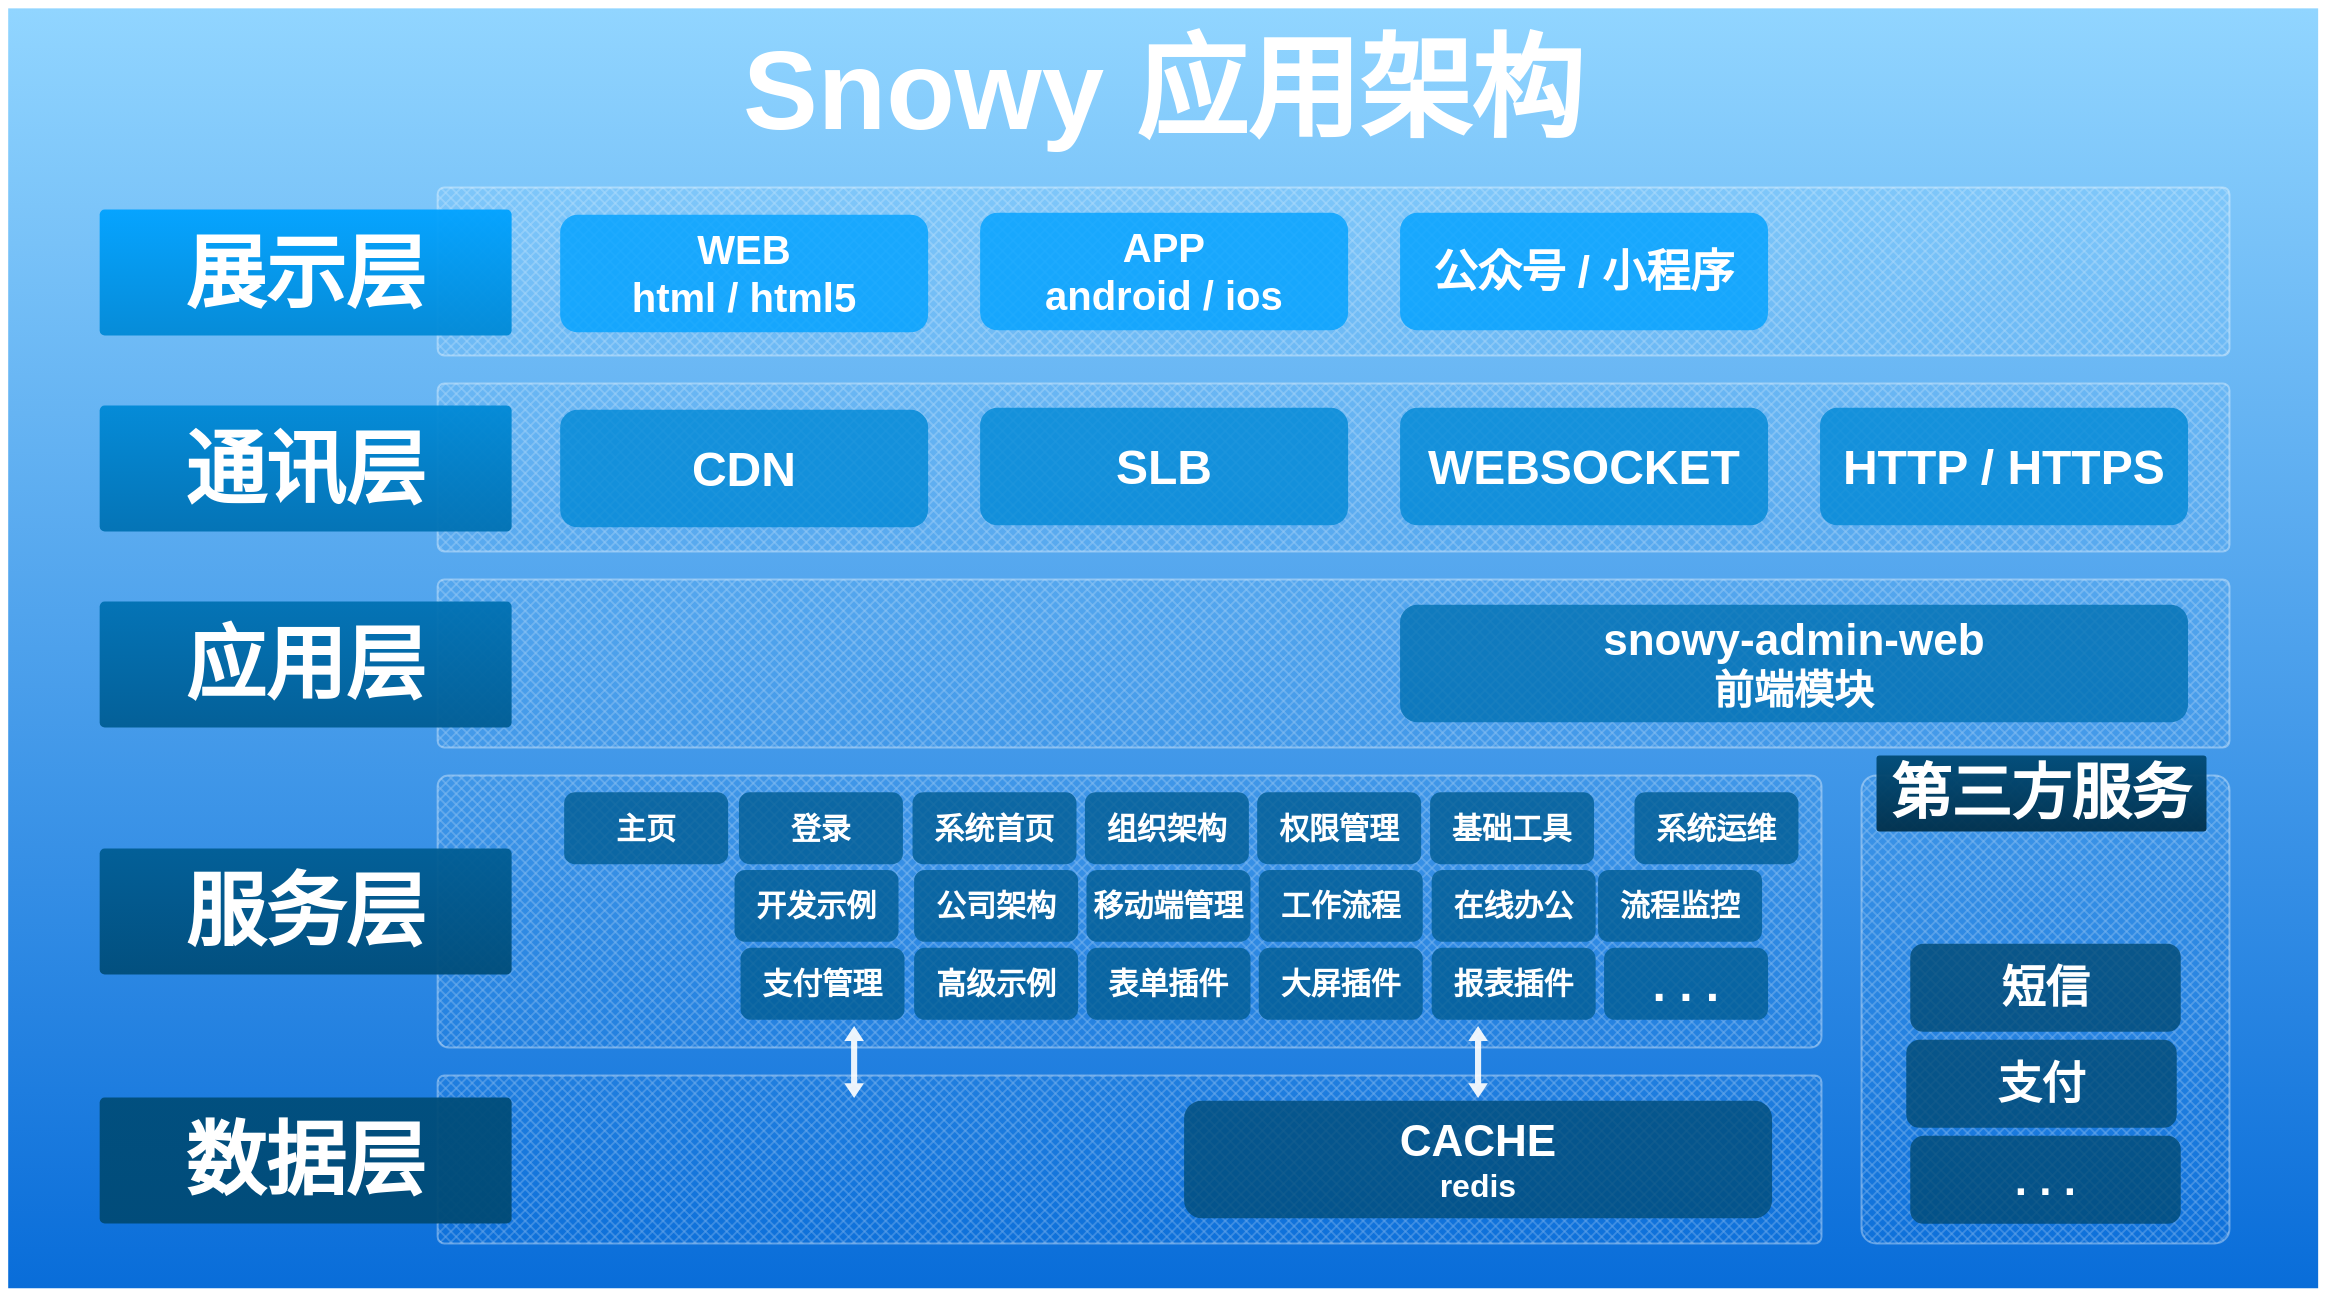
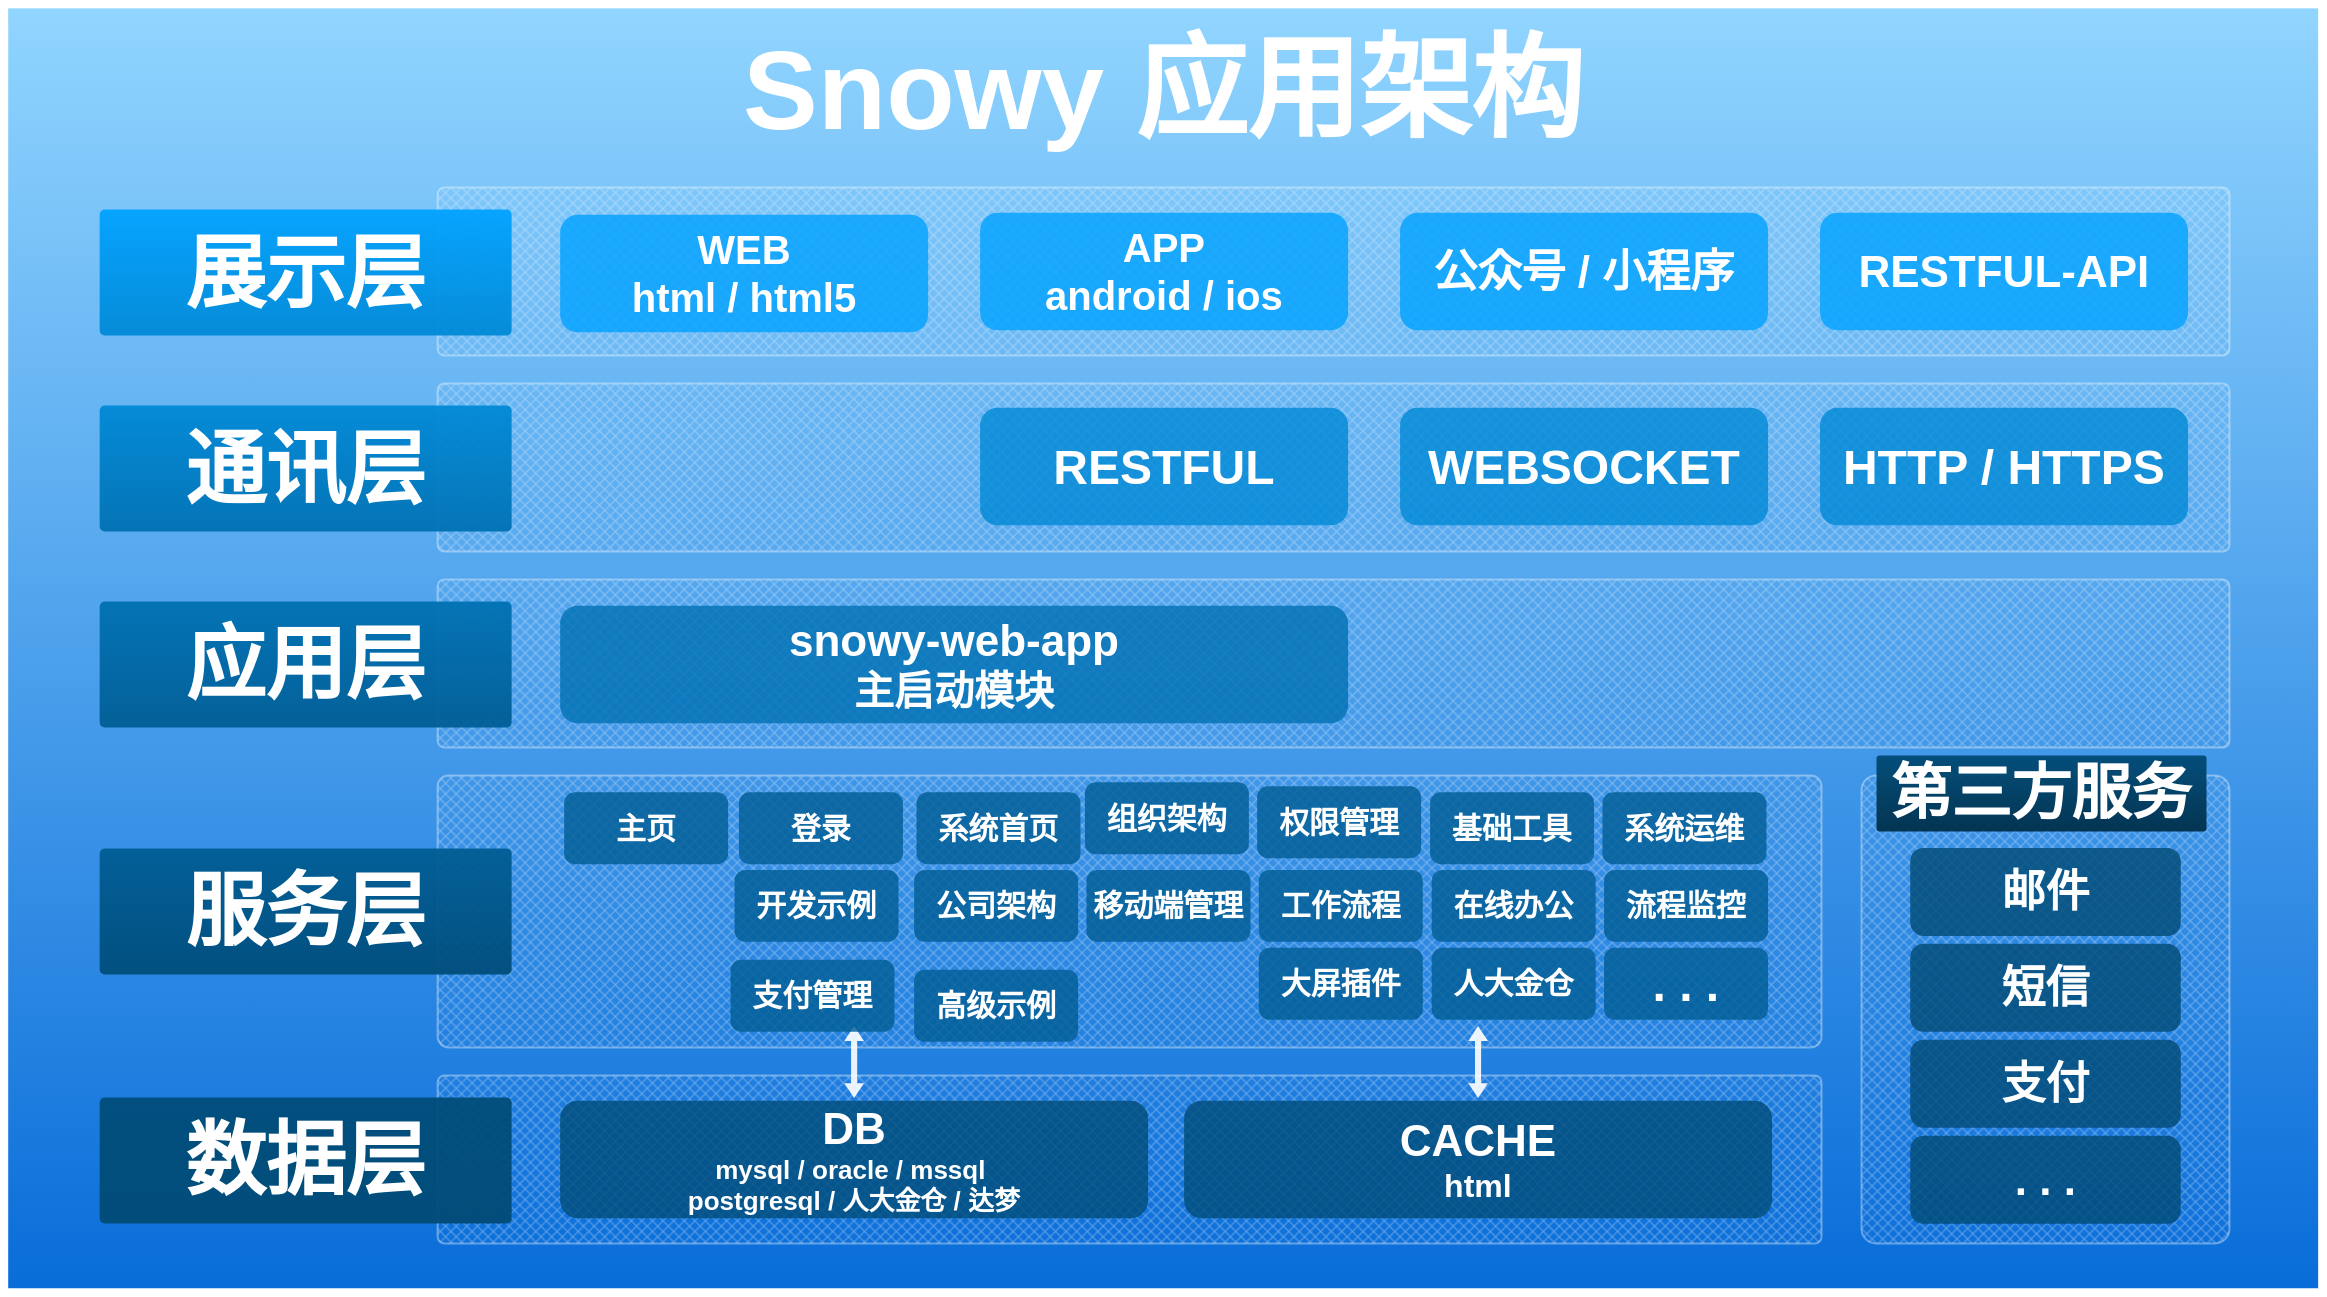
node "RESTFUL-API": added
node "SLB": label "SLB" -> "RESTFUL"
node "CDN": removed
node "snowy-admin-web 前端模块": removed
node "snowy-web-app 主启动模块": added
node "系统首页": moved (995, 828) -> (999, 828)
node "组织架构": moved (1167, 828) -> (1167, 818)
node "权限管理": moved (1339, 828) -> (1339, 822)
node "系统运维": moved (1717, 828) -> (1685, 828)
node "邮件": added
node "流程监控": moved (1680, 906) -> (1686, 906)
node "支付管理": moved (823, 984) -> (813, 996)
node "高级示例": moved (996, 984) -> (996, 1006)
node "表单插件": removed
node "报表插件": label "报表插件" -> "人大金仓"
node "支付": moved (2042, 1084) -> (2046, 1084)
node "DB mysql / oracle / mssql postgresql / 人大金仓 / 达梦": added
node "CACHE redis": label "CACHE redis" -> "CACHE html"
